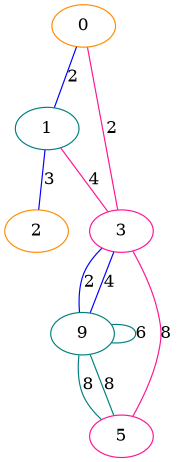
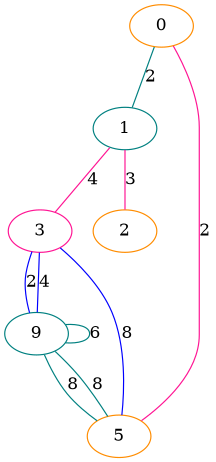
edge "0" -- "1": color blue -> teal
edge "0" -- "3": now "0" -- "5"
edge "1" -- "2": color blue -> deeppink
edge "3" -- "5": color deeppink -> blue
node "5": color deeppink -> darkorange
